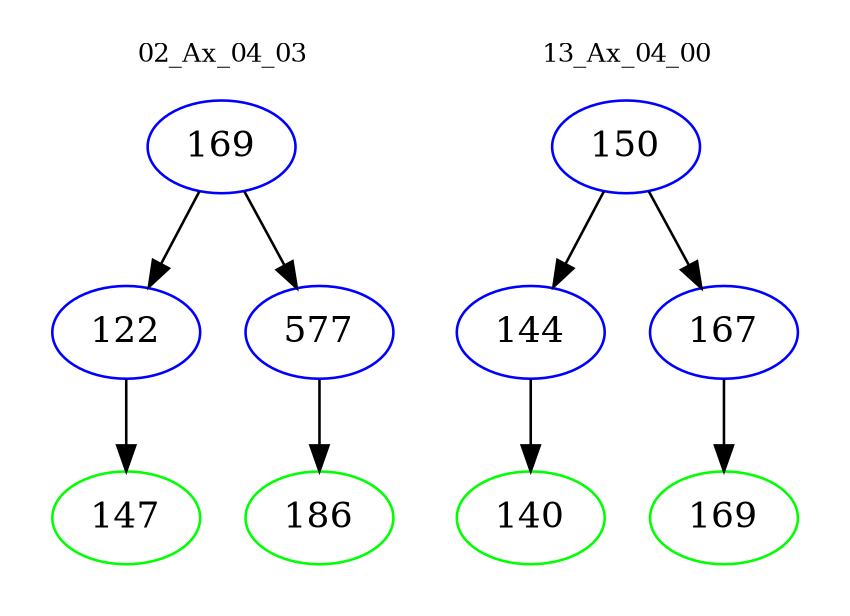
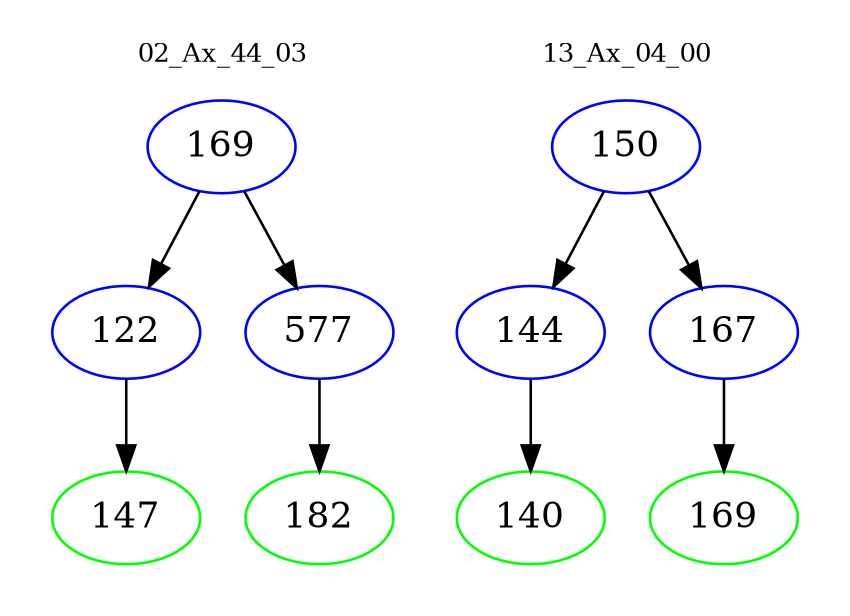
cluster "02_Ax_04_03": label "02_Ax_04_03" -> "02_Ax_44_03"
node "186": label "186" -> "182"
